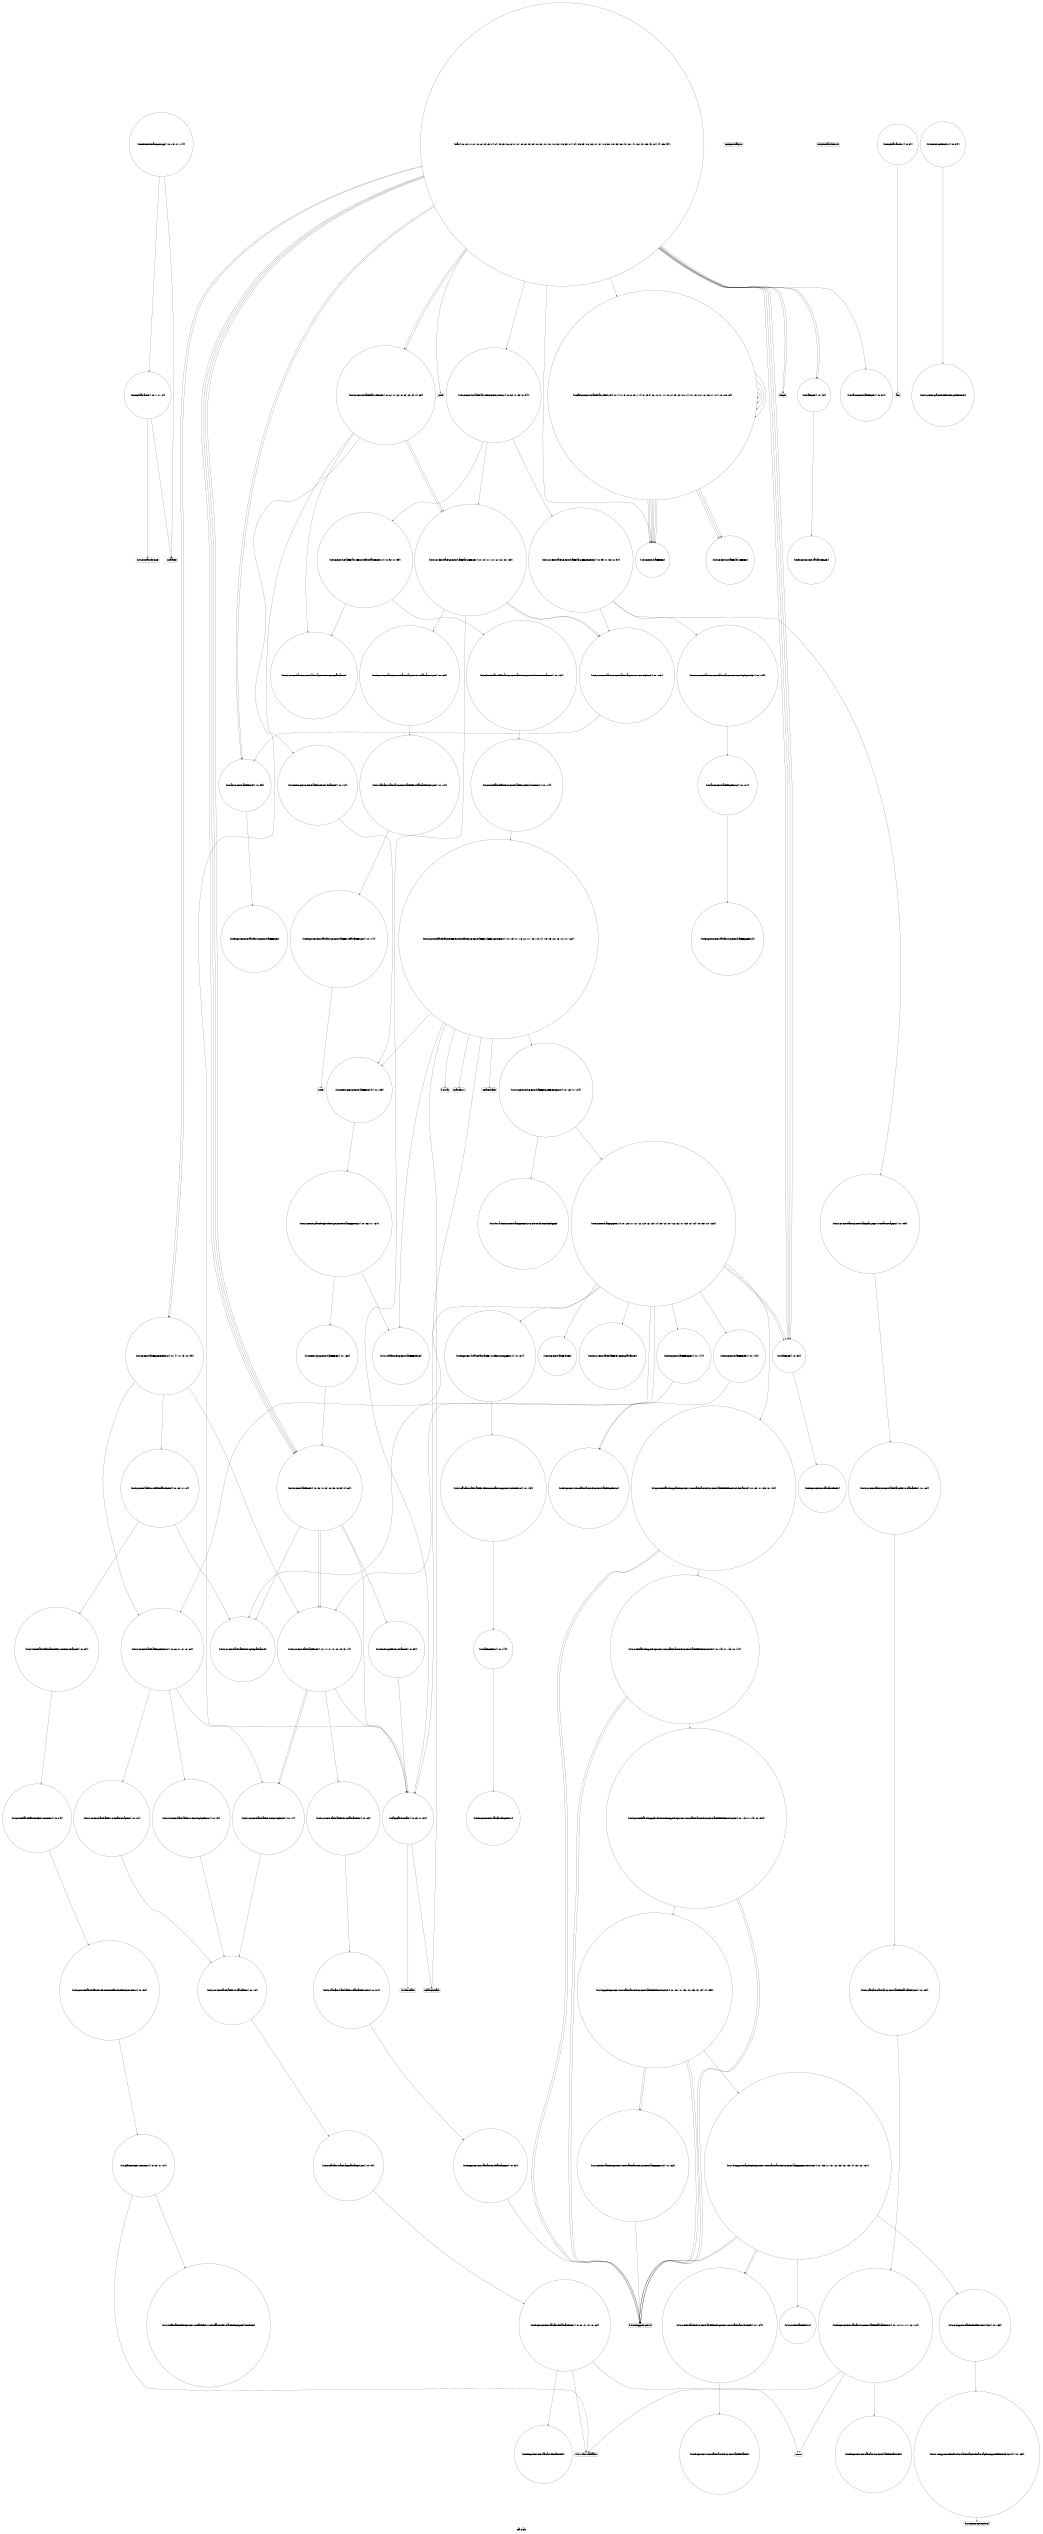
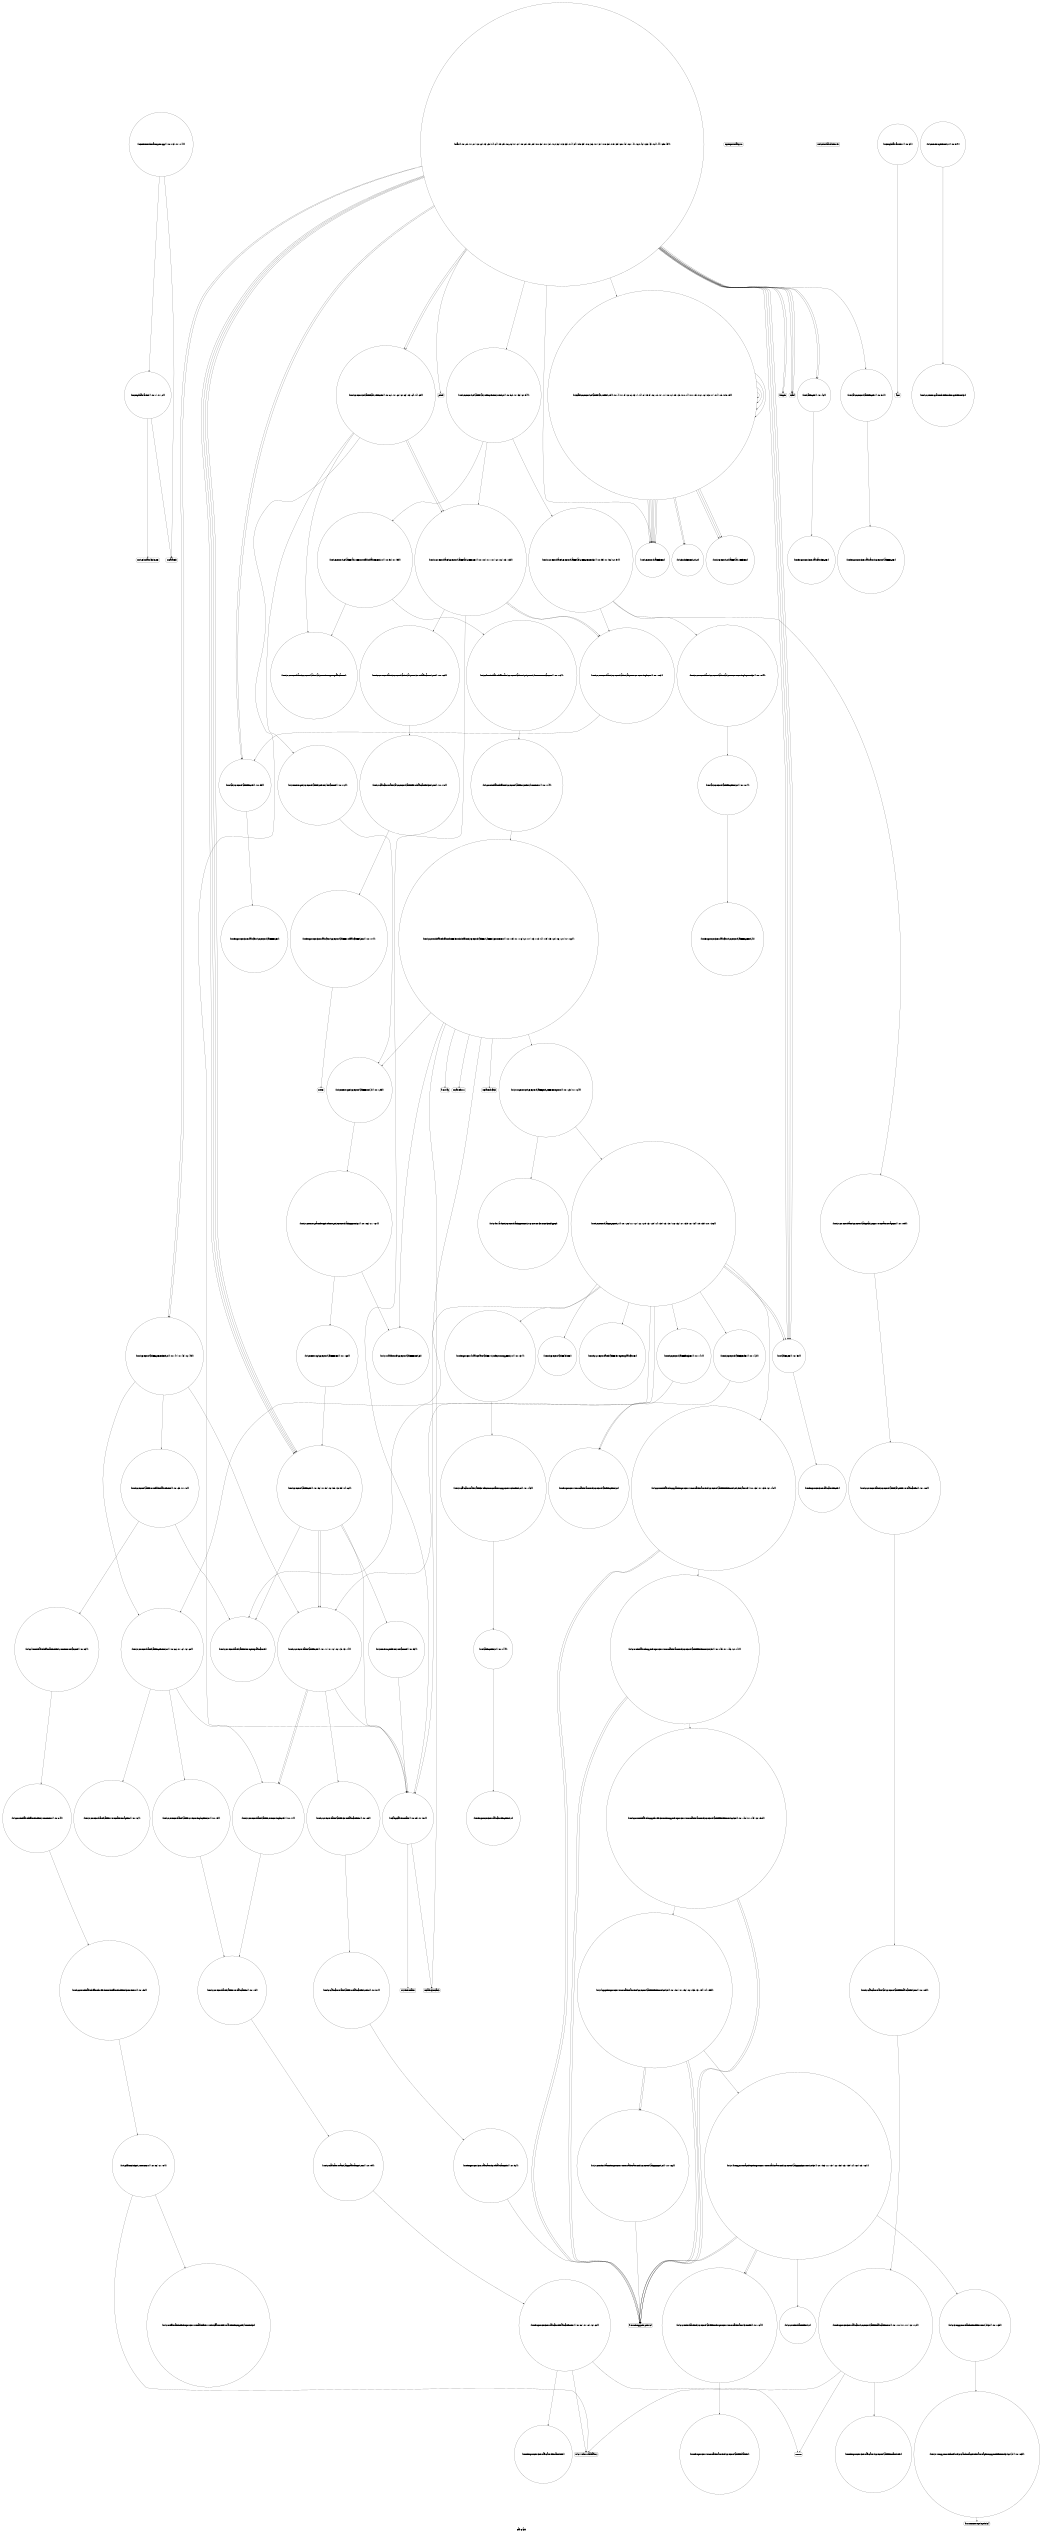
node "scanf": added
node "{_ZSt3minIiERKT_S2_S2_}": added
node "{_ZN9__gnu_cxx13new_allocatorISt6vectorIiSaIiEEEC2Ev}": added
edge "{_ZNSt12_Vector_baseIiSaIiEE17_M_create_storageEm|{<s0>76}}" -> "{_ZNSt12_Vector_baseIiSaIiEE11_M_allocateEm|{<s0>78}}": removed
